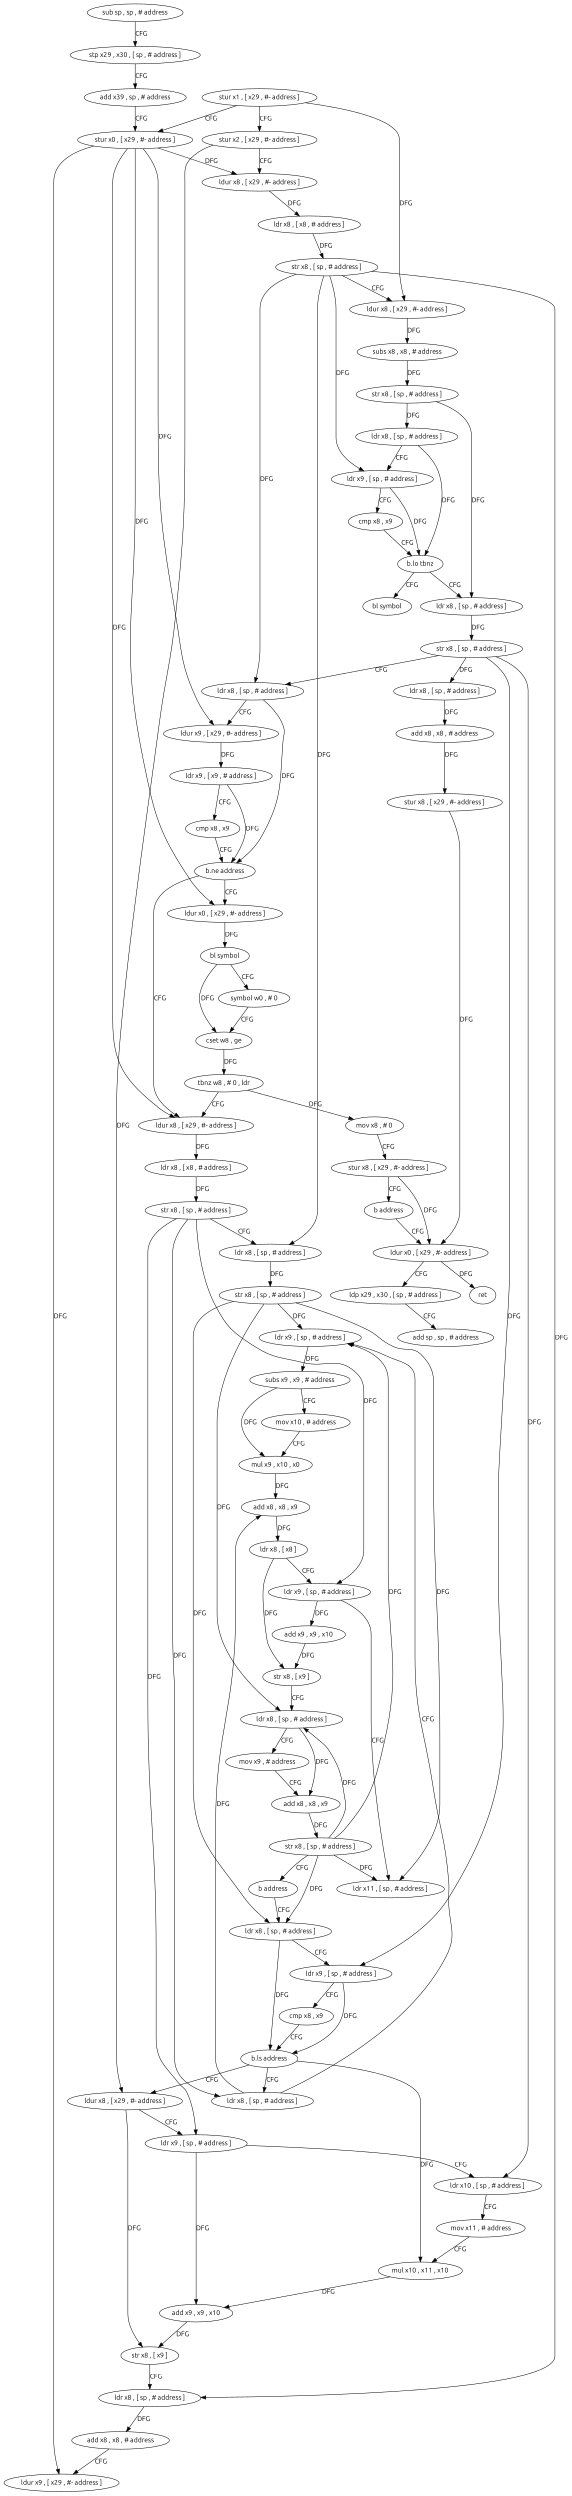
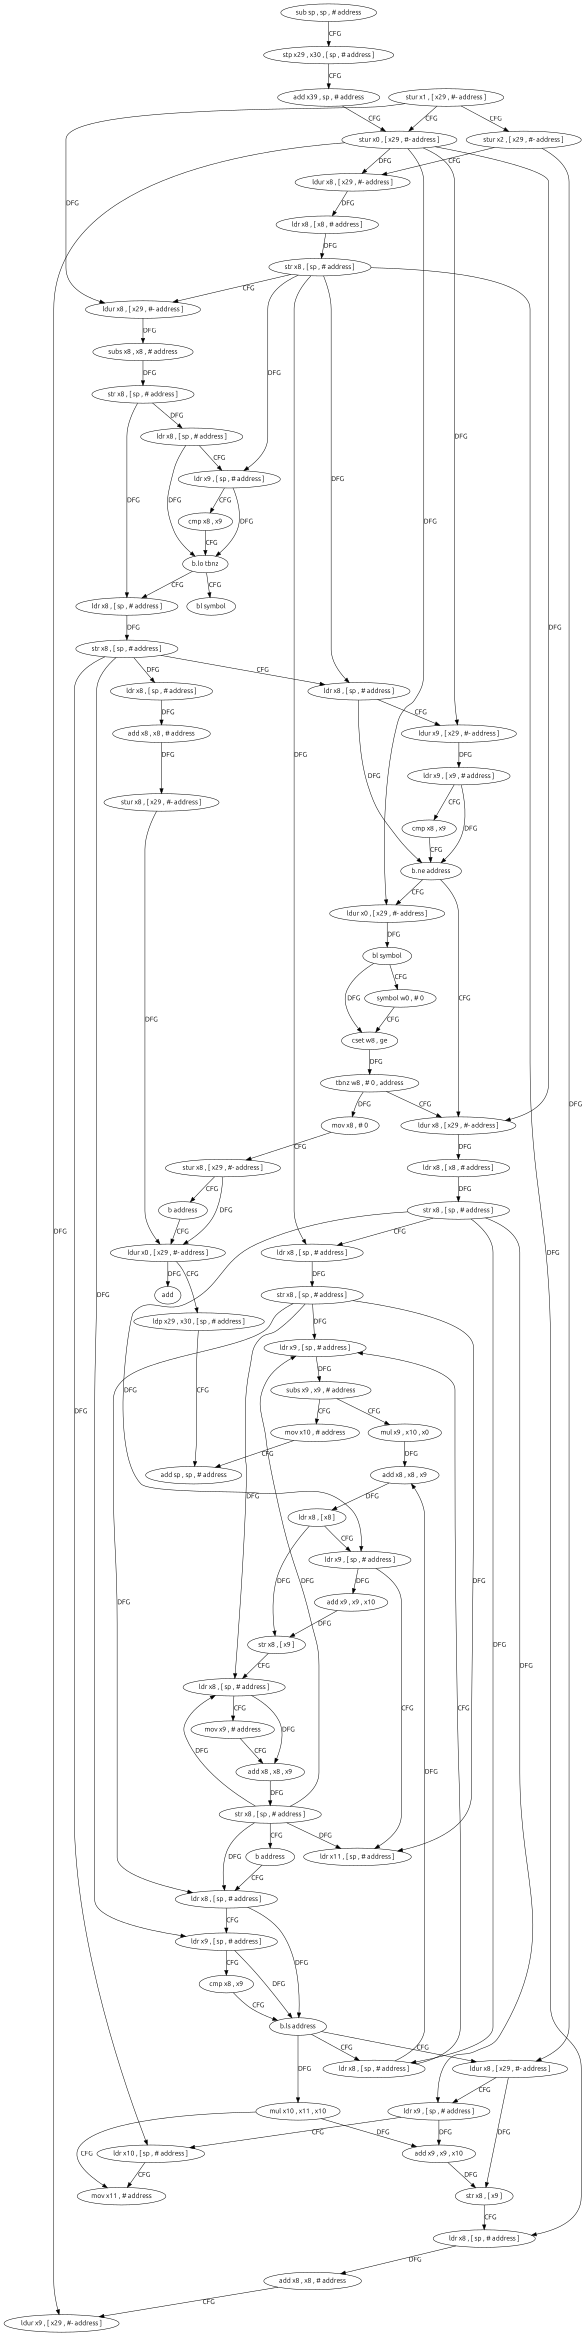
node "tbnz w8 , # 0 , ldr": label "tbnz w8 , # 0 , ldr" -> "tbnz w8 , # 0 , address"
node "ret": label "ret" -> "add"
edge "subs x9 , x9 , # address" -> "mul x9 , x10 , x0": label "DFG" -> "CFG"
edge "mov x10 , # address" -> "mul x9 , x10 , x0": now "mov x10 , # address" -> "add sp , sp , # address"
edge "mov x11 , # address" -> "mul x10 , x11 , x10": reversed
